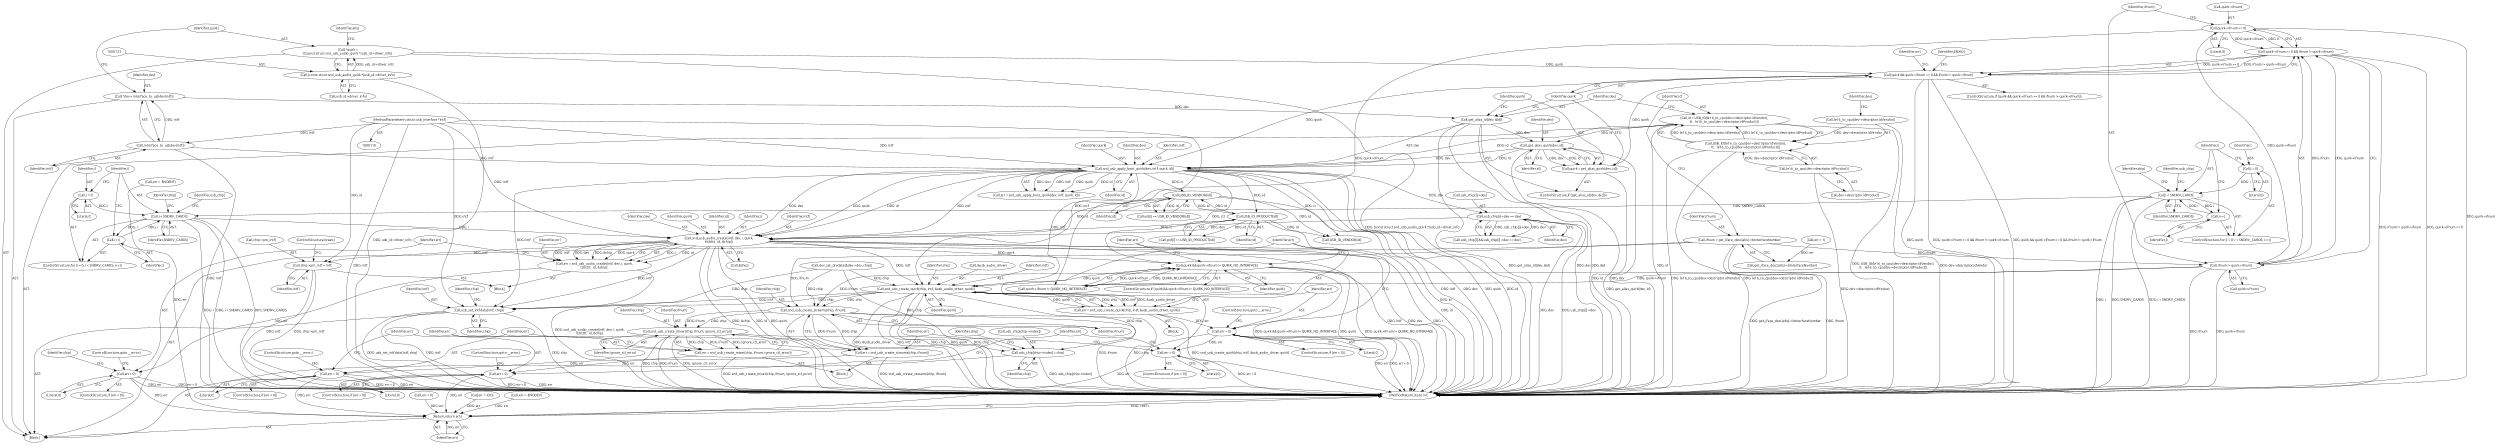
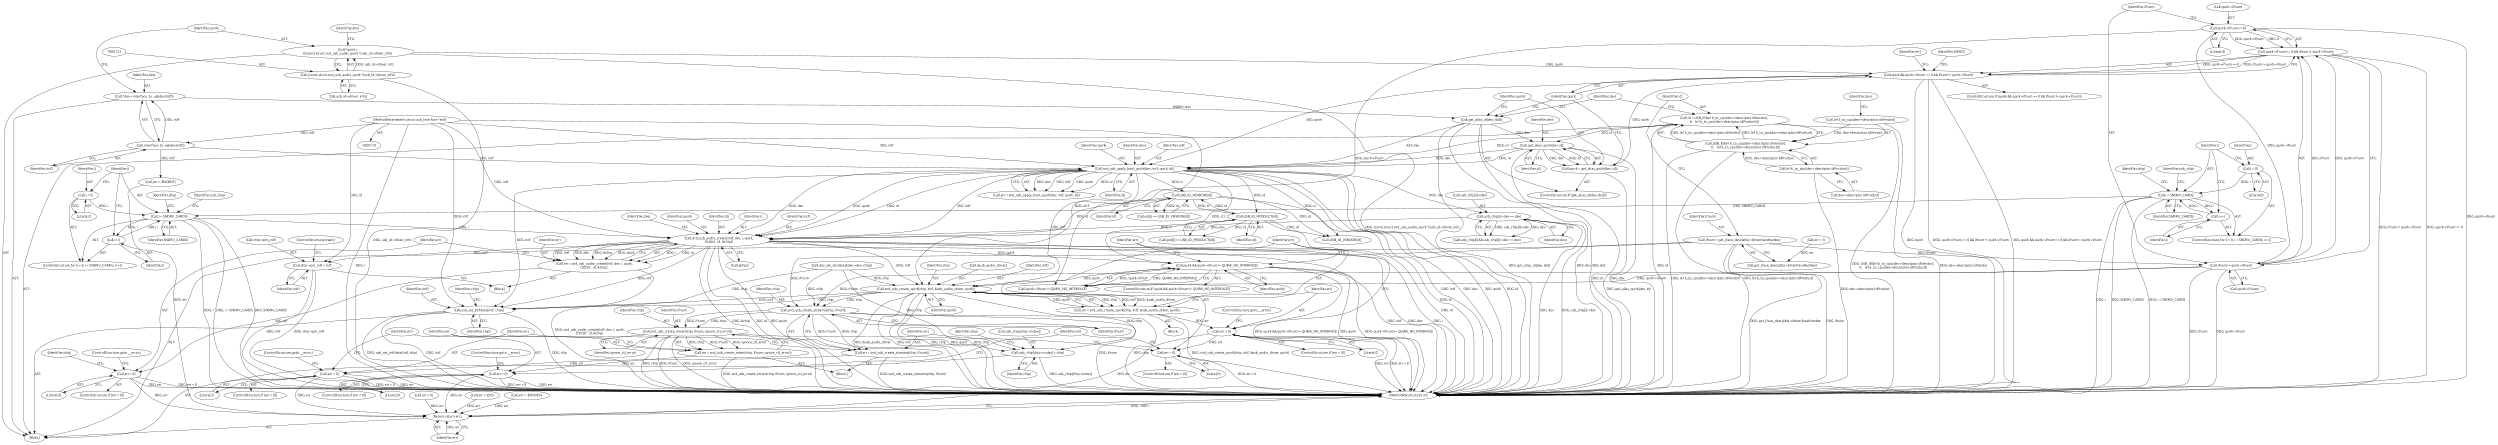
edge "(Call,*dev = interface_to_usbdev(intf))" -> "(Call,get_alias_id(dev, &id))": label "DDG: dev" -> "SNDRV: dev"
edge "(Call,err = snd_usb_apply_boot_quirk(dev, intf, quirk, id))" -> "(Call,snd_usb_apply_boot_quirk(dev, intf, quirk, id))": added, label "CFG:"
edge "(MethodParameterIn,struct usb_interface *intf)" -> "(MethodReturn,static int)": label "DDG: intf" -> "DDG: i"
edge "(Call,interface_to_usbdev(intf))" -> "(MethodReturn,static int)": now "(Call,interface_to_usbdev(intf))" -> "(Call,err = -ENOENT)"
